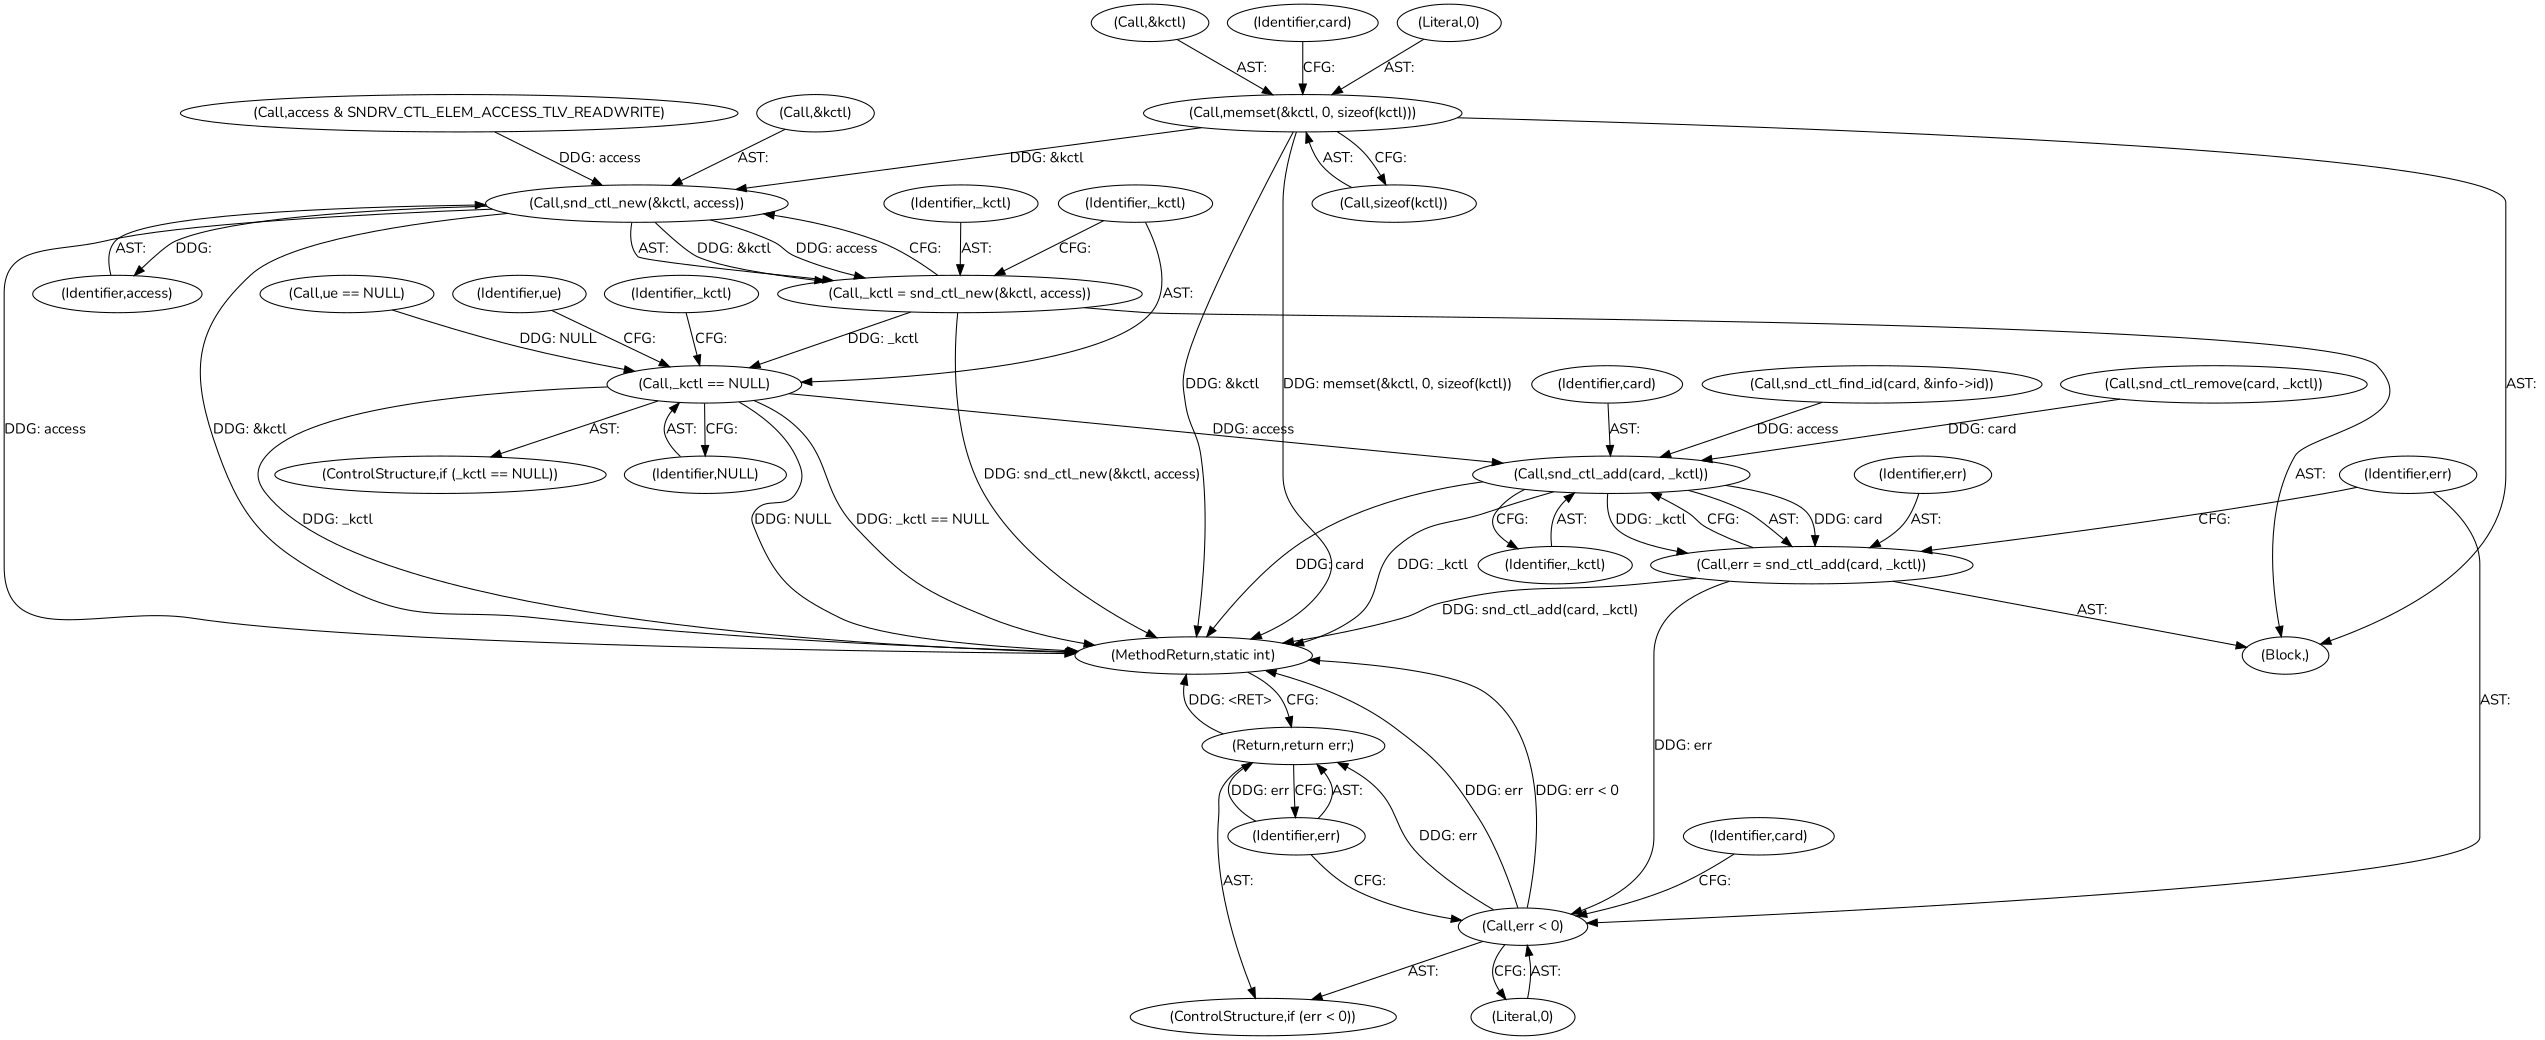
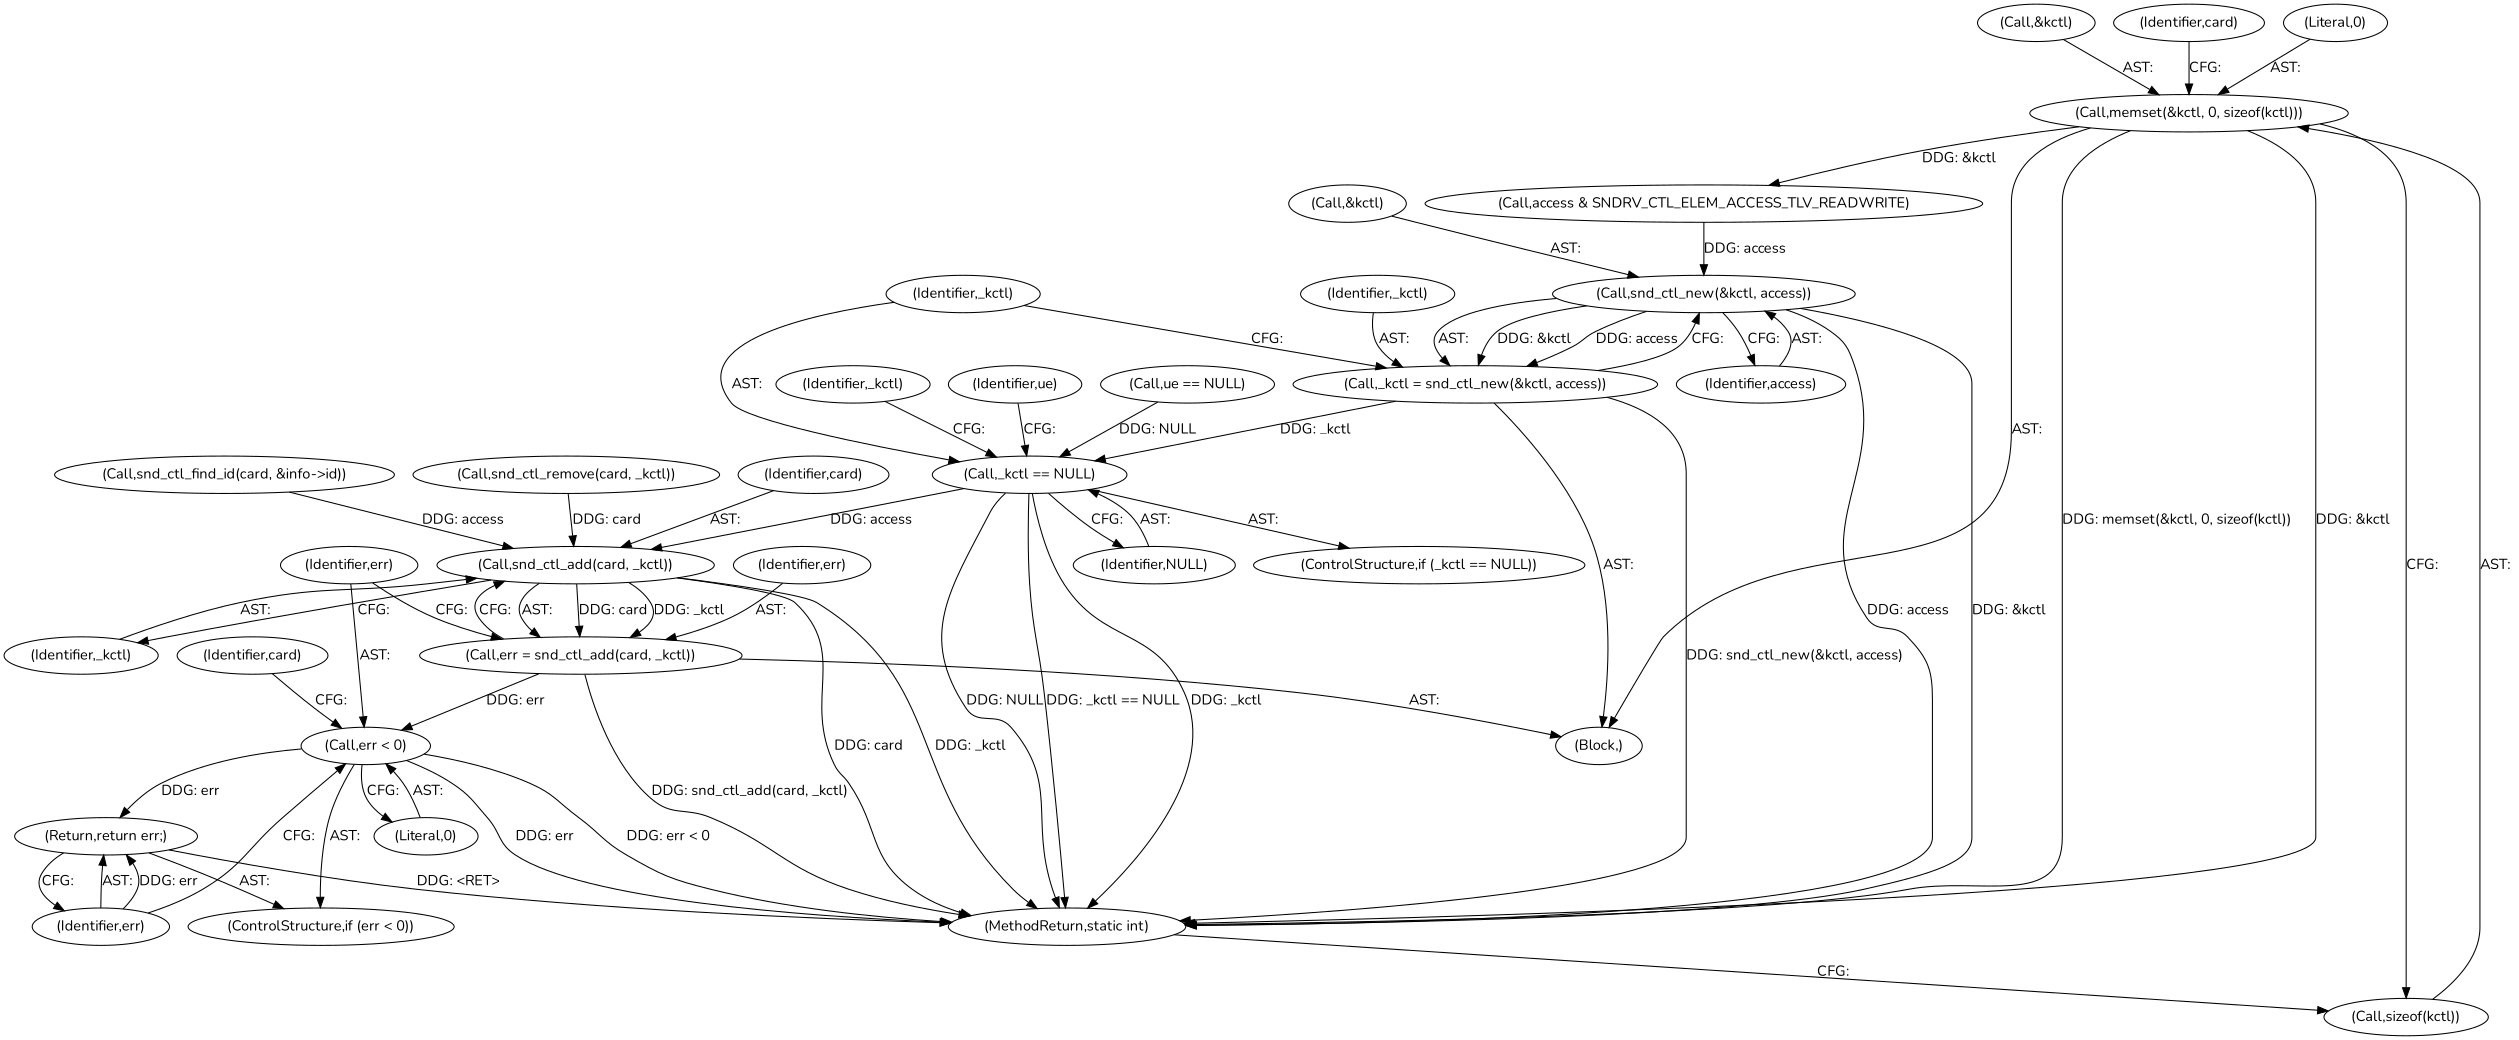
edge "(Call,memset(&kctl, 0, sizeof(kctl)))" -> "(Call,snd_ctl_new(&kctl, access))": now "(Call,memset(&kctl, 0, sizeof(kctl)))" -> "(Call,access & SNDRV_CTL_ELEM_ACCESS_TLV_READWRITE)"
edge "(Call,snd_ctl_new(&kctl, access))" -> "(Identifier,access)": label "DDG: " -> "CFG: "
edge "(MethodReturn,static int)" -> "(Return,return err;)": now "(MethodReturn,static int)" -> "(Call,sizeof(kctl))"
